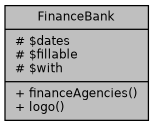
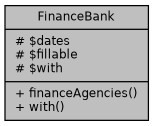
node "FinanceBank": text "+ logo()" -> "+ with()"
